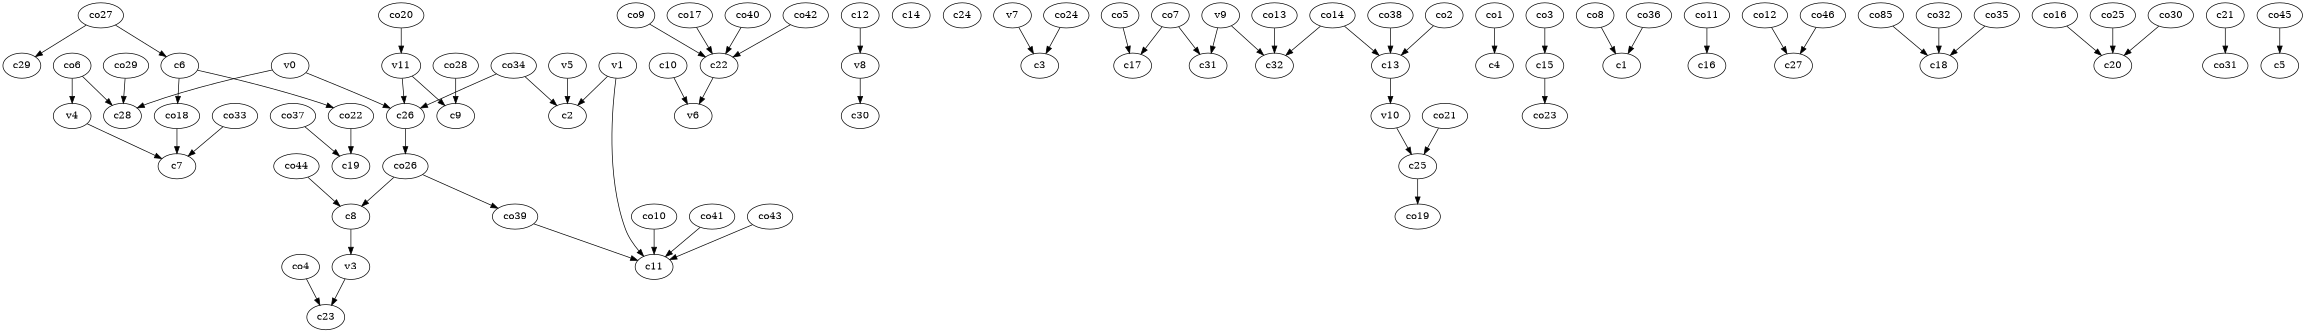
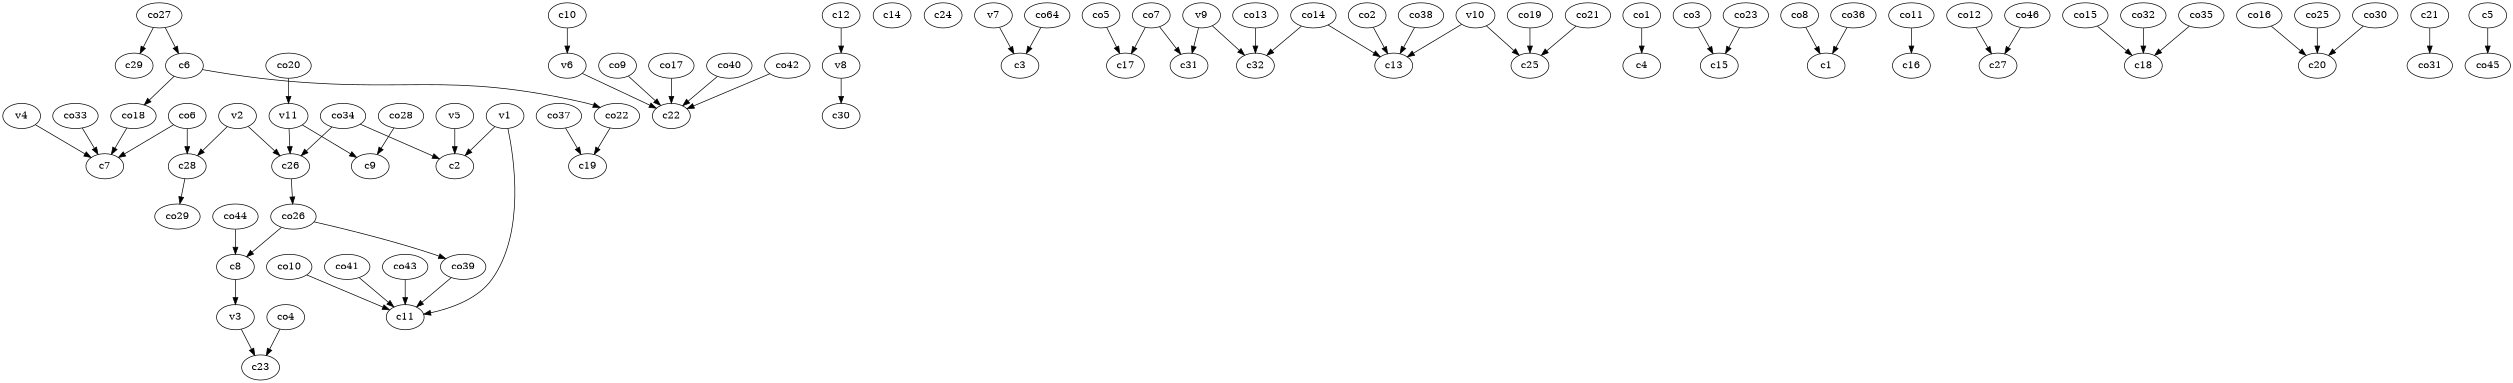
node "co24": label "co24" -> "co64"
node "co85": label "co85" -> "co15"
edge "co45" -> "c5": reversed
node "v0": label "v0" -> "v2"
edge "co6" -> "v4": now "co6" -> "c7"
edge "co29" -> "c28": reversed
edge "c13" -> "v10": reversed
edge "c15" -> "co23": reversed
edge "c22" -> "v6": reversed
edge "c25" -> "co19": reversed
